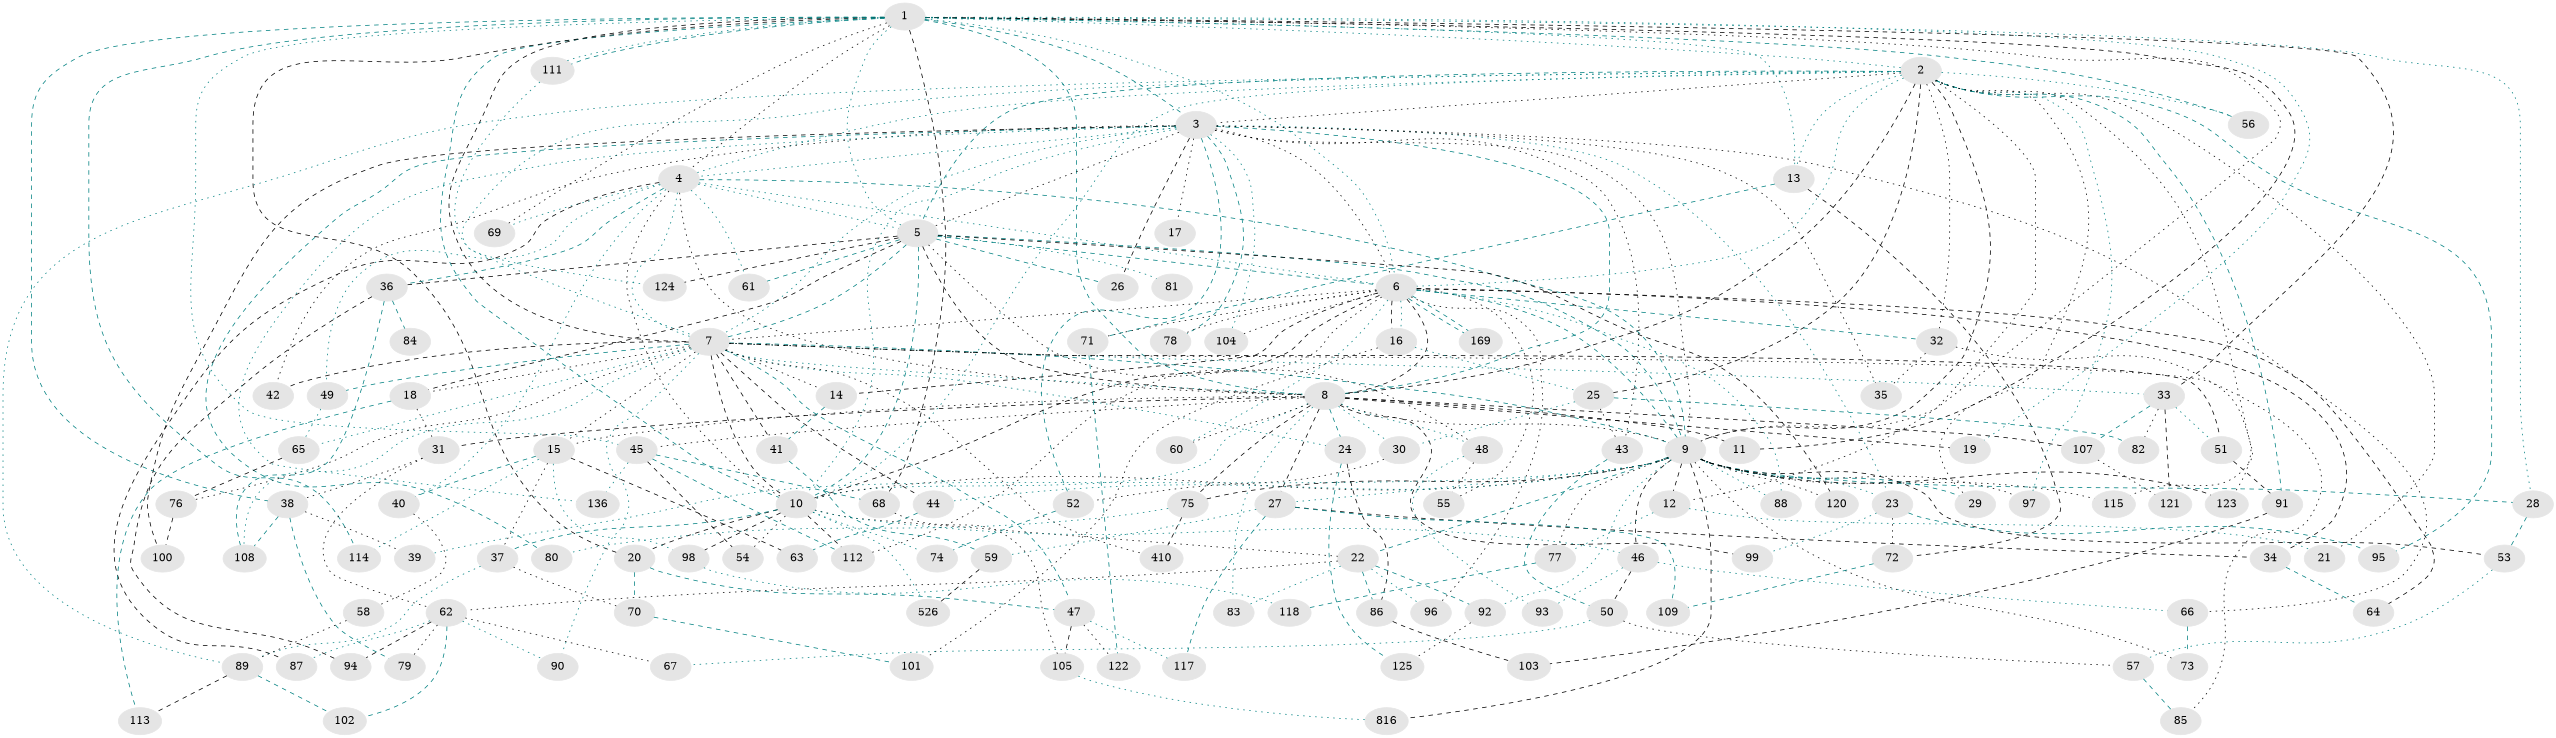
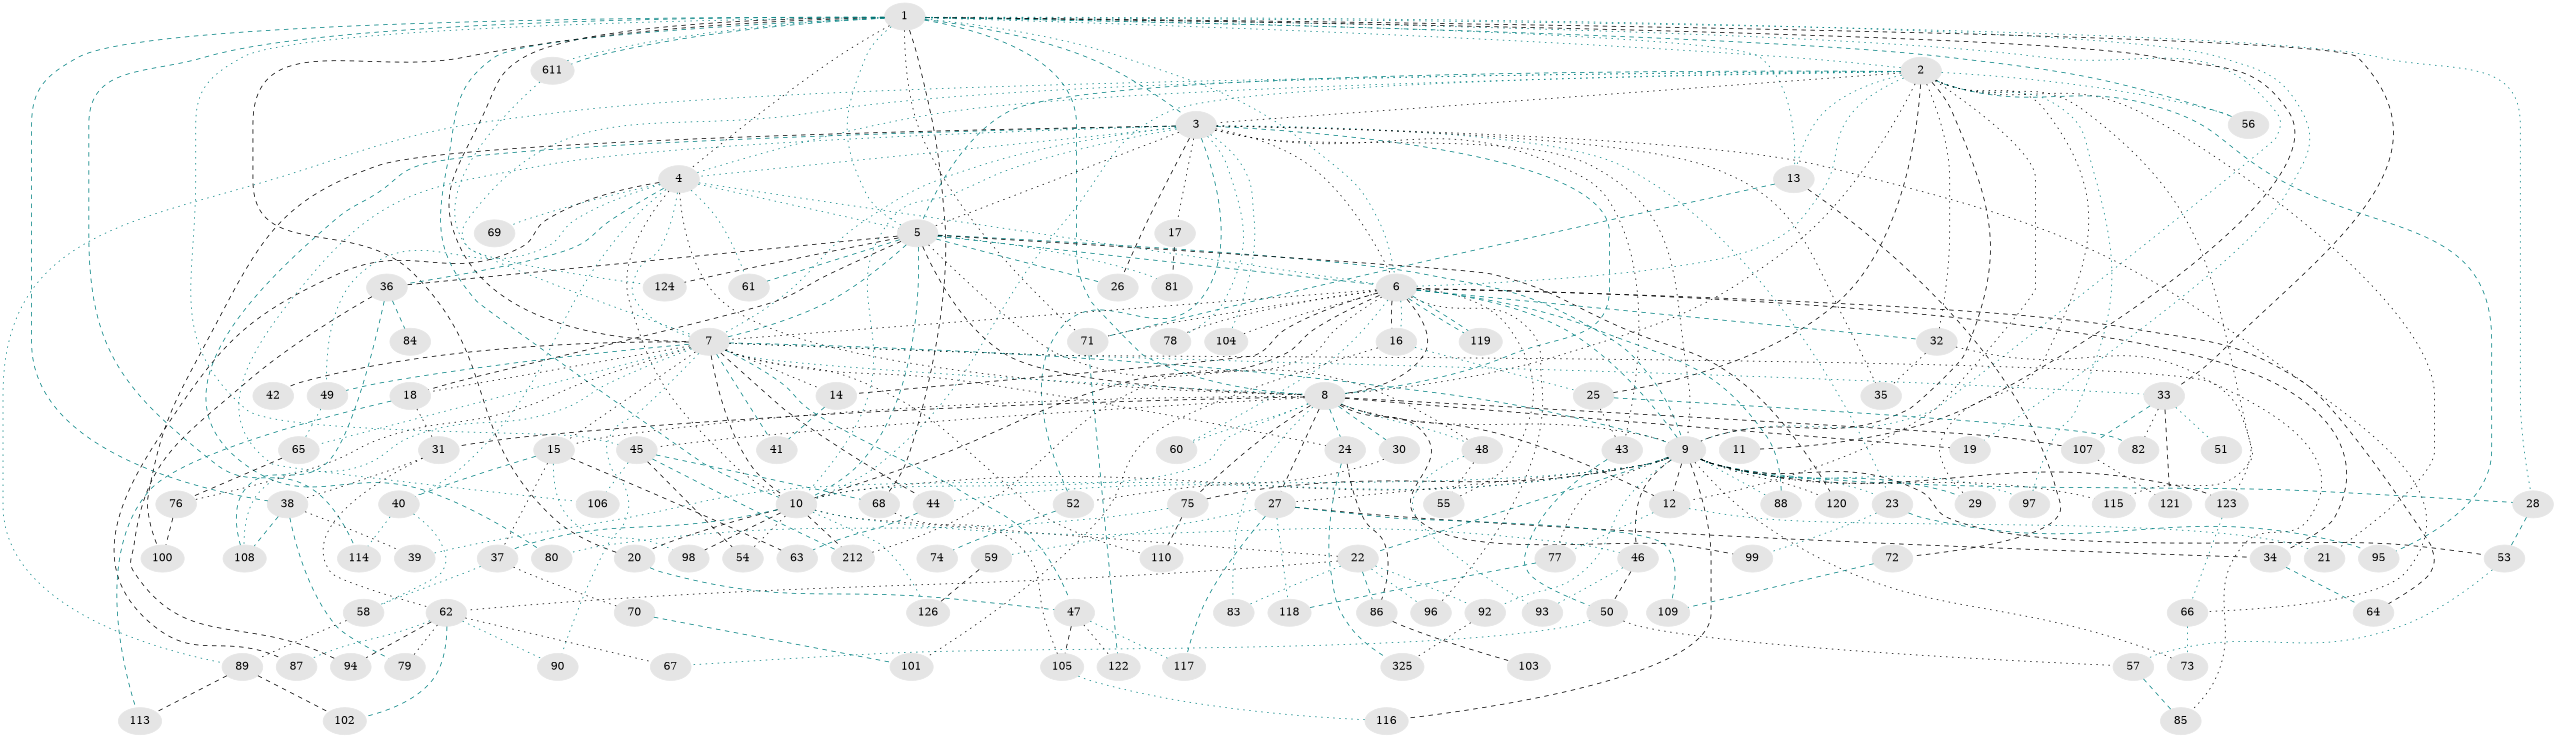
edge "1" -- "9": color black -> teal
node "111": label "111" -> "611"
edge "1" -- "69": now "1" -- "71"
edge "3" -- "42": removed
edge "4" -- "9": removed
edge "3" -- "78": style dashed -> dotted
edge "17" -- "81": added
edge "2" -- "8": style dashed -> dotted
node "169": label "169" -> "119"
edge "6" -- "88": style dotted -> dashed
edge "7" -- "51": removed
edge "7" -- "24": color teal -> black
edge "7" -- "41": color black -> teal
edge "8" -- "11": now "8" -- "12"
edge "25" -- "30": removed
edge "8" -- "30": style dotted -> dashed
edge "8" -- "60": color black -> teal
edge "9" -- "97": color black -> teal
edge "9" -- "27": color teal -> black
node "136": label "136" -> "106"
node "91": removed
edge "15" -- "114": now "40" -- "114"
edge "23" -- "72": removed
edge "41" -- "59": removed
edge "10" -- "74": removed
node "112": label "112" -> "212"
node "410": label "410" -> "110"
edge "40" -- "58": color black -> teal
edge "22" -- "92": style dashed -> dotted
edge "20" -- "70": removed
edge "98" -- "118": now "27" -- "118"
edge "46" -- "66": now "123" -- "66"
node "526": label "526" -> "126"
edge "37" -- "89": now "37" -- "58"
edge "66" -- "73": style dashed -> dotted
node "125": label "125" -> "325"
edge "89" -- "102": color teal -> black
node "816": label "816" -> "116"
